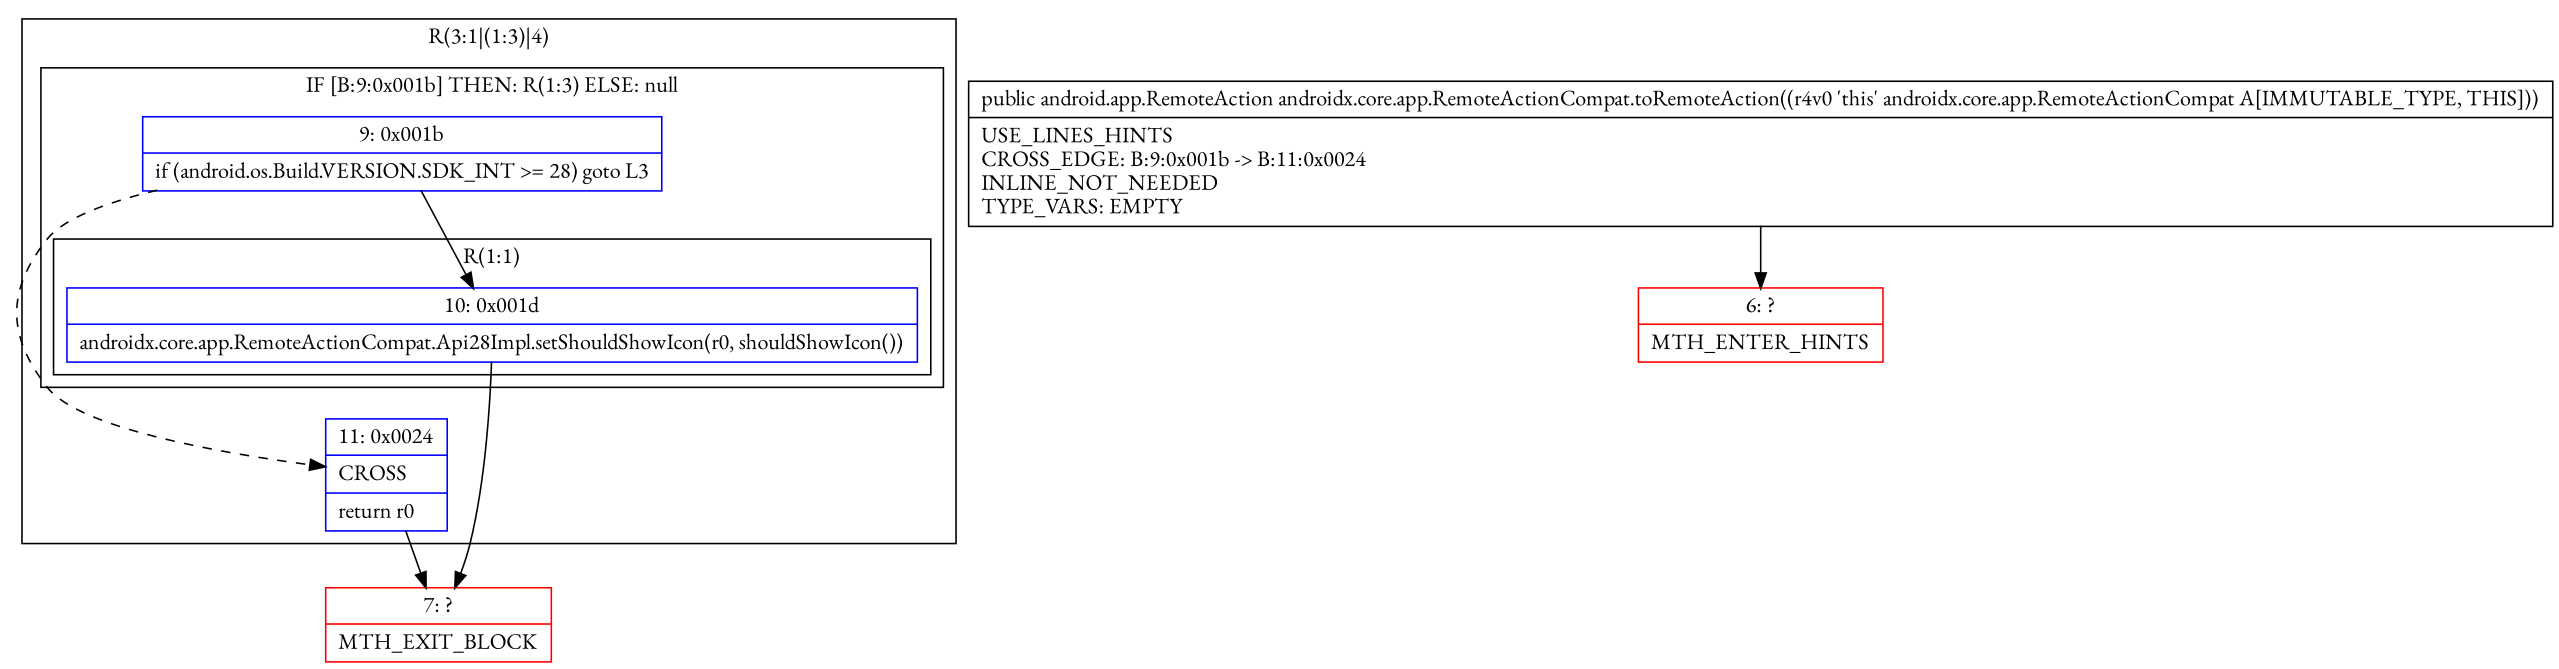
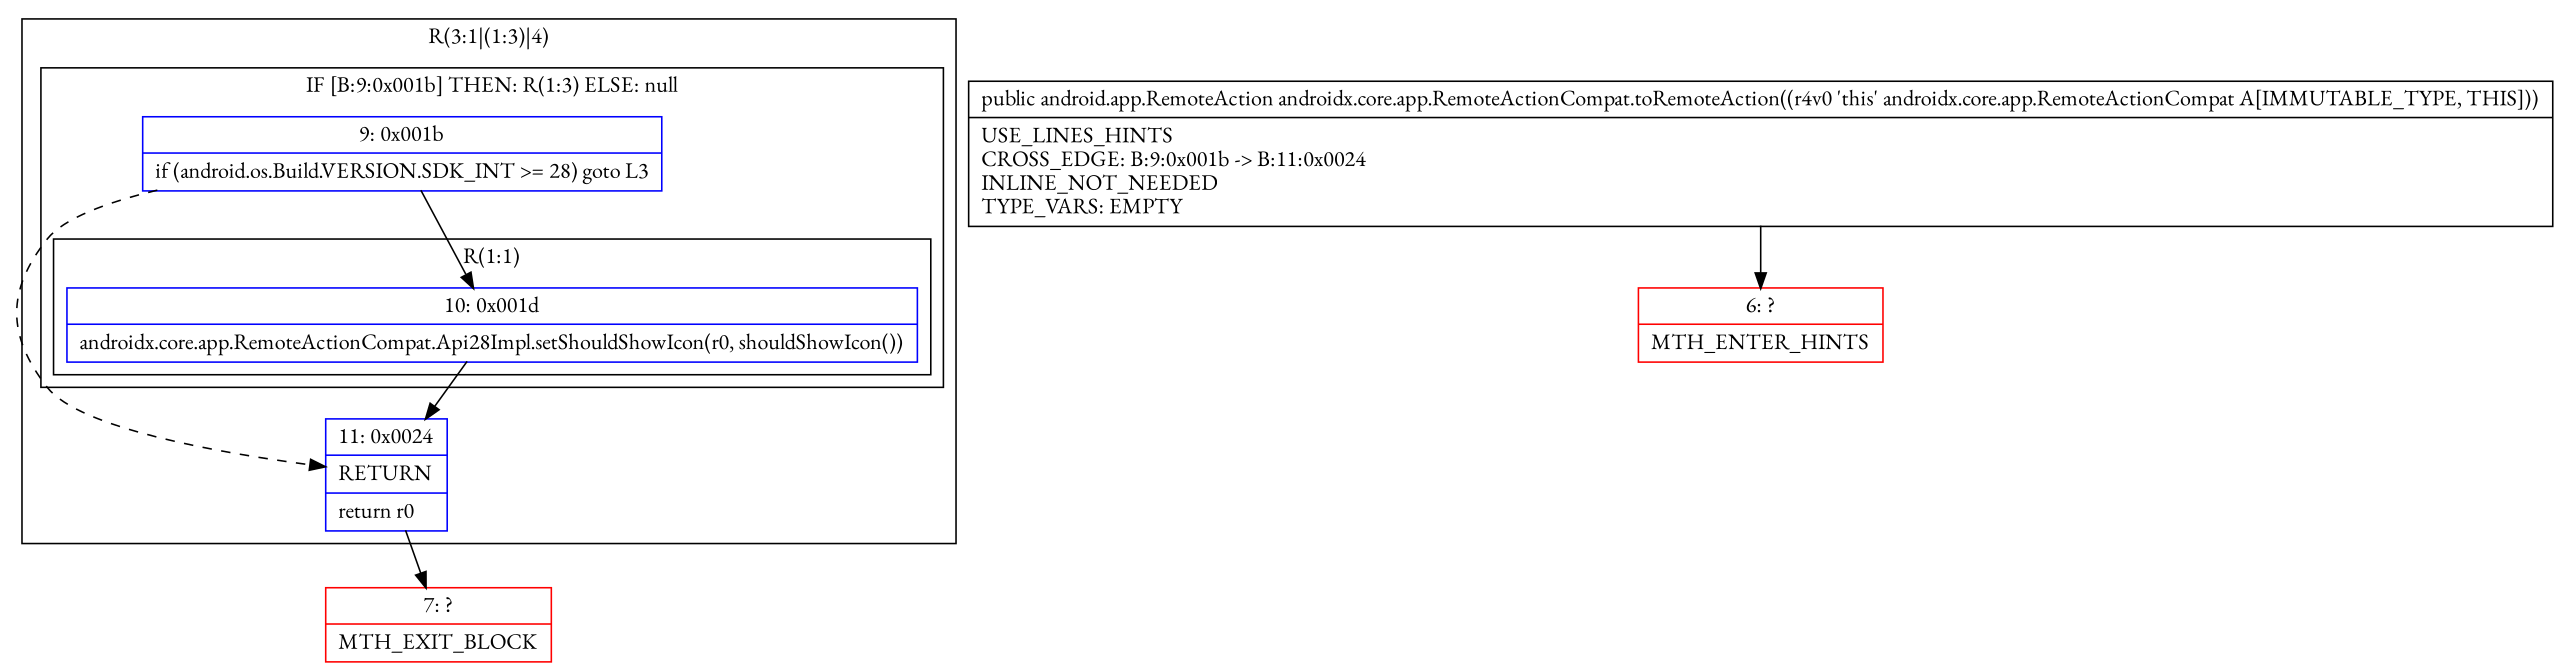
edge "10: 0x001d" -> "7: ?": now "10: 0x001d" -> "11: 0x0024"
node "11: 0x0024": text "CROSS" -> "RETURN"
